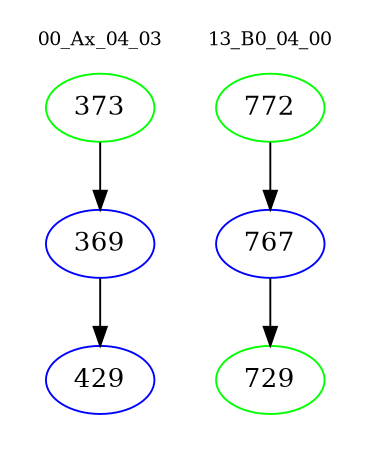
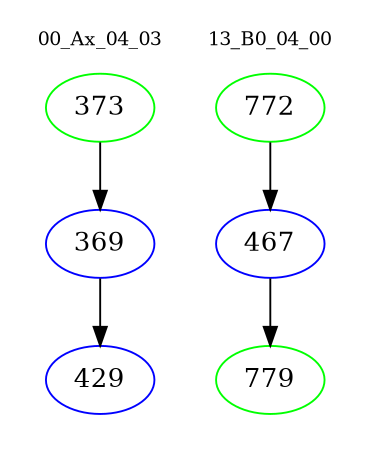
node "767": label "767" -> "467"
node "729": label "729" -> "779"
